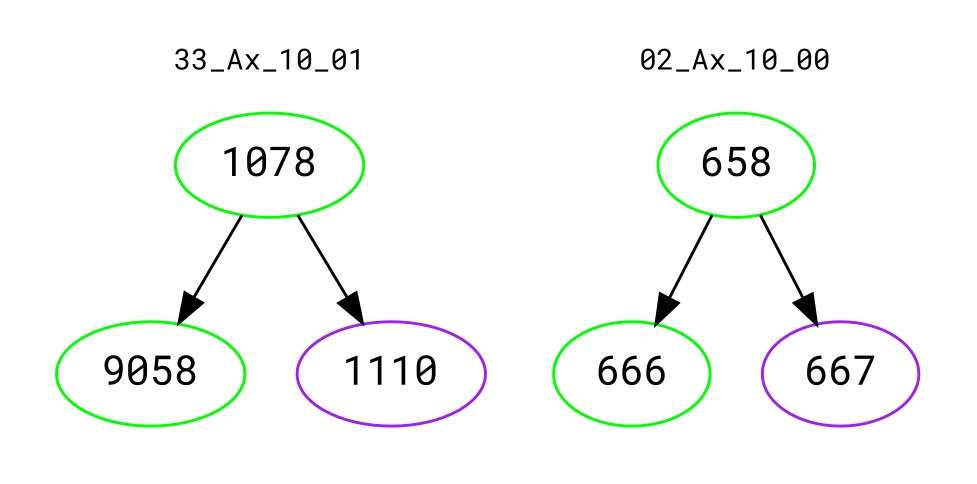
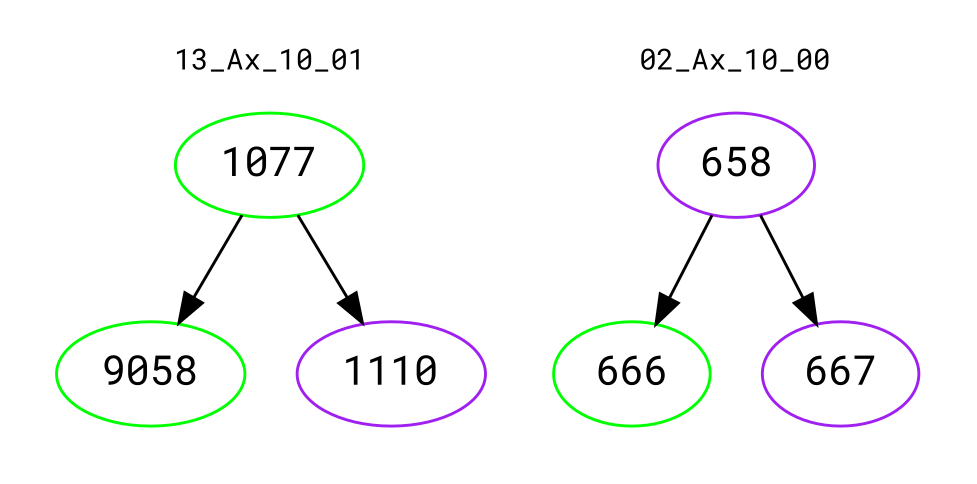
cluster "33_Ax_10_01": label "33_Ax_10_01" -> "13_Ax_10_01"
node "1078": label "1078" -> "1077"
node "658": color green -> purple
